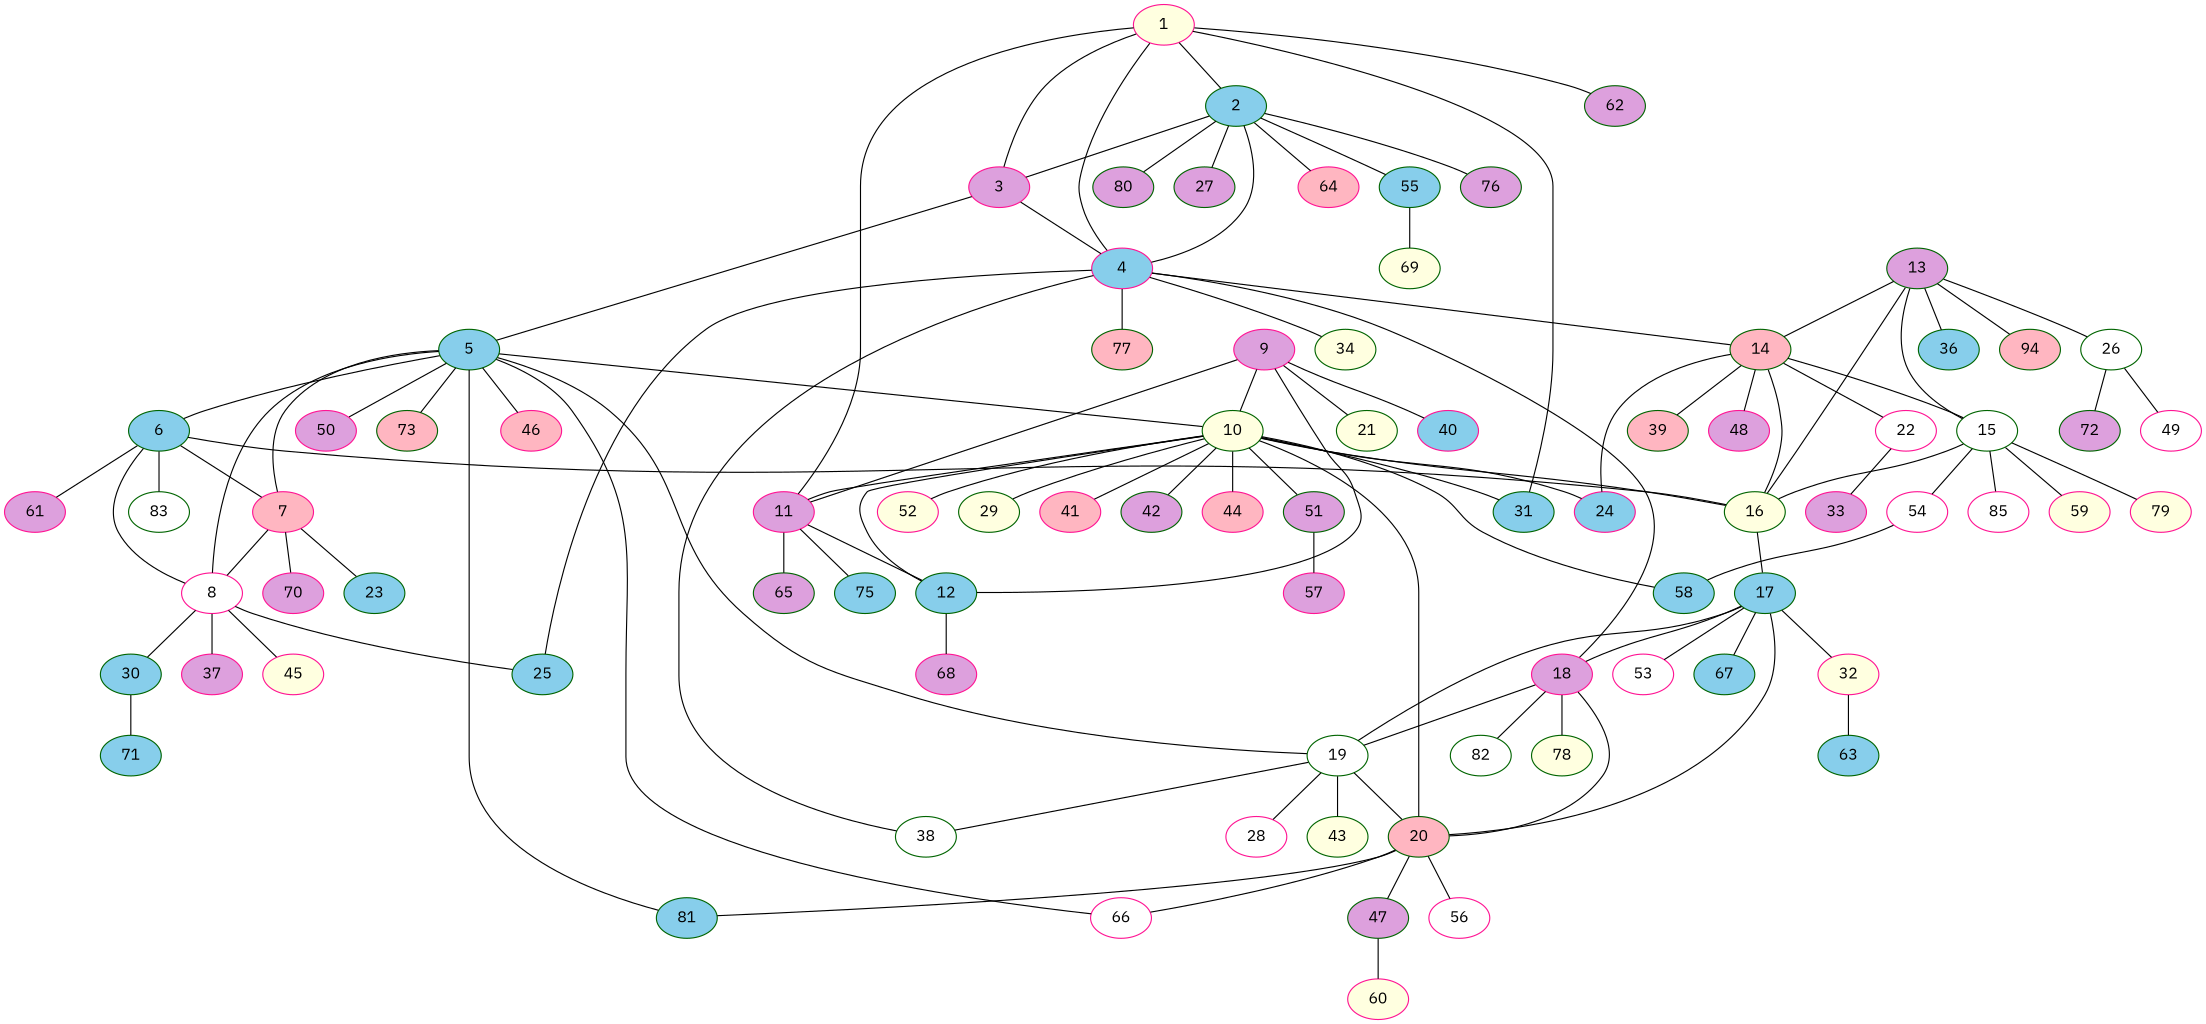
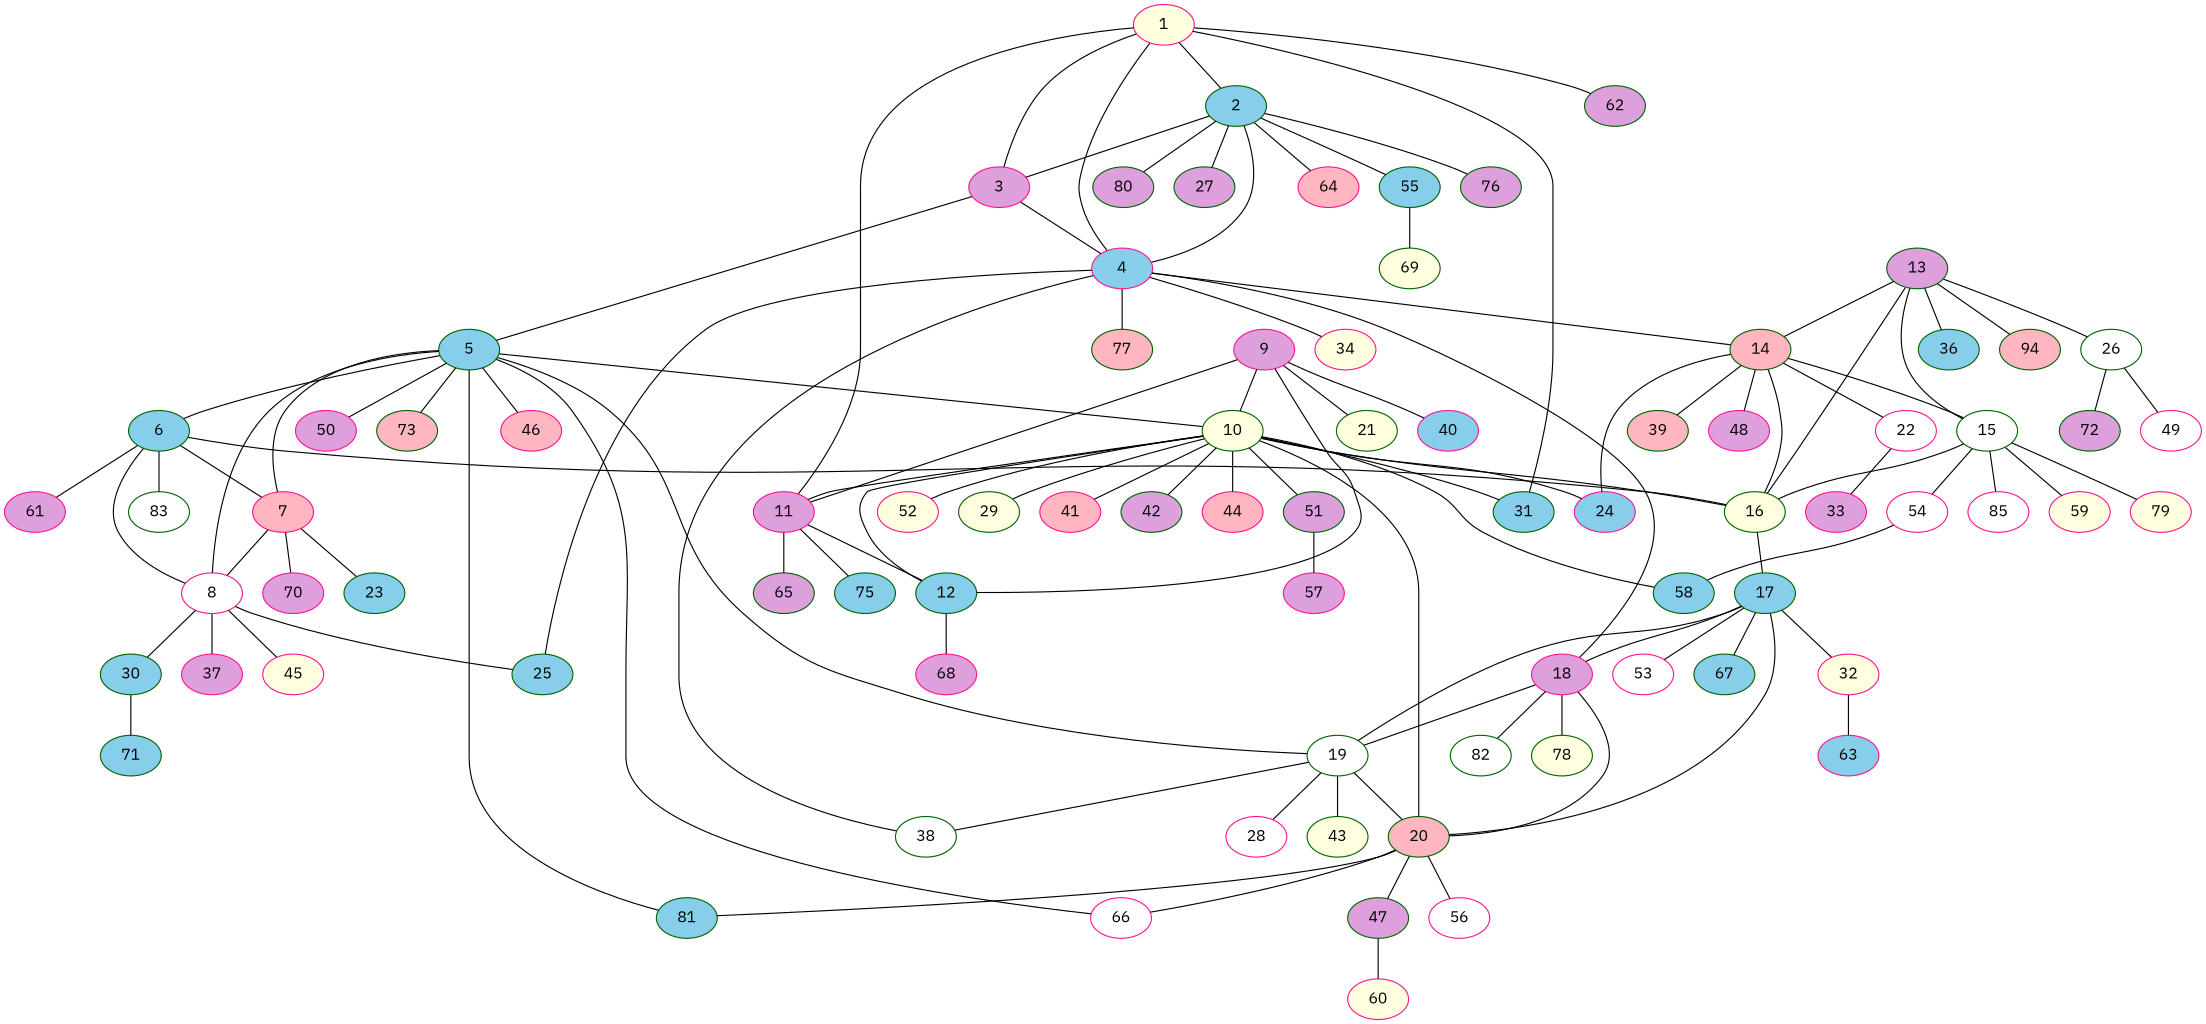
node "34": color darkgreen -> deeppink
node "63": color darkgreen -> deeppink
